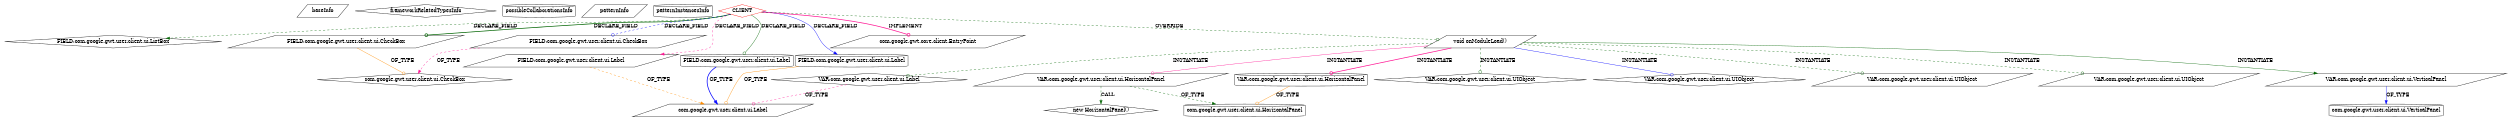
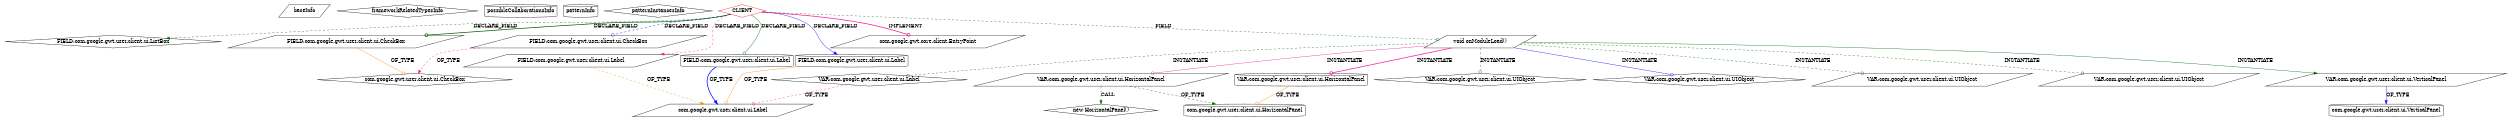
node "patternInfo": shape parallelogram -> cylinder
node "patternInstancesInfo": shape cylinder -> diamond
edge "CLIENT" -> "void onModuleLoad()": label "OVERRIDE" -> "FIELD"
